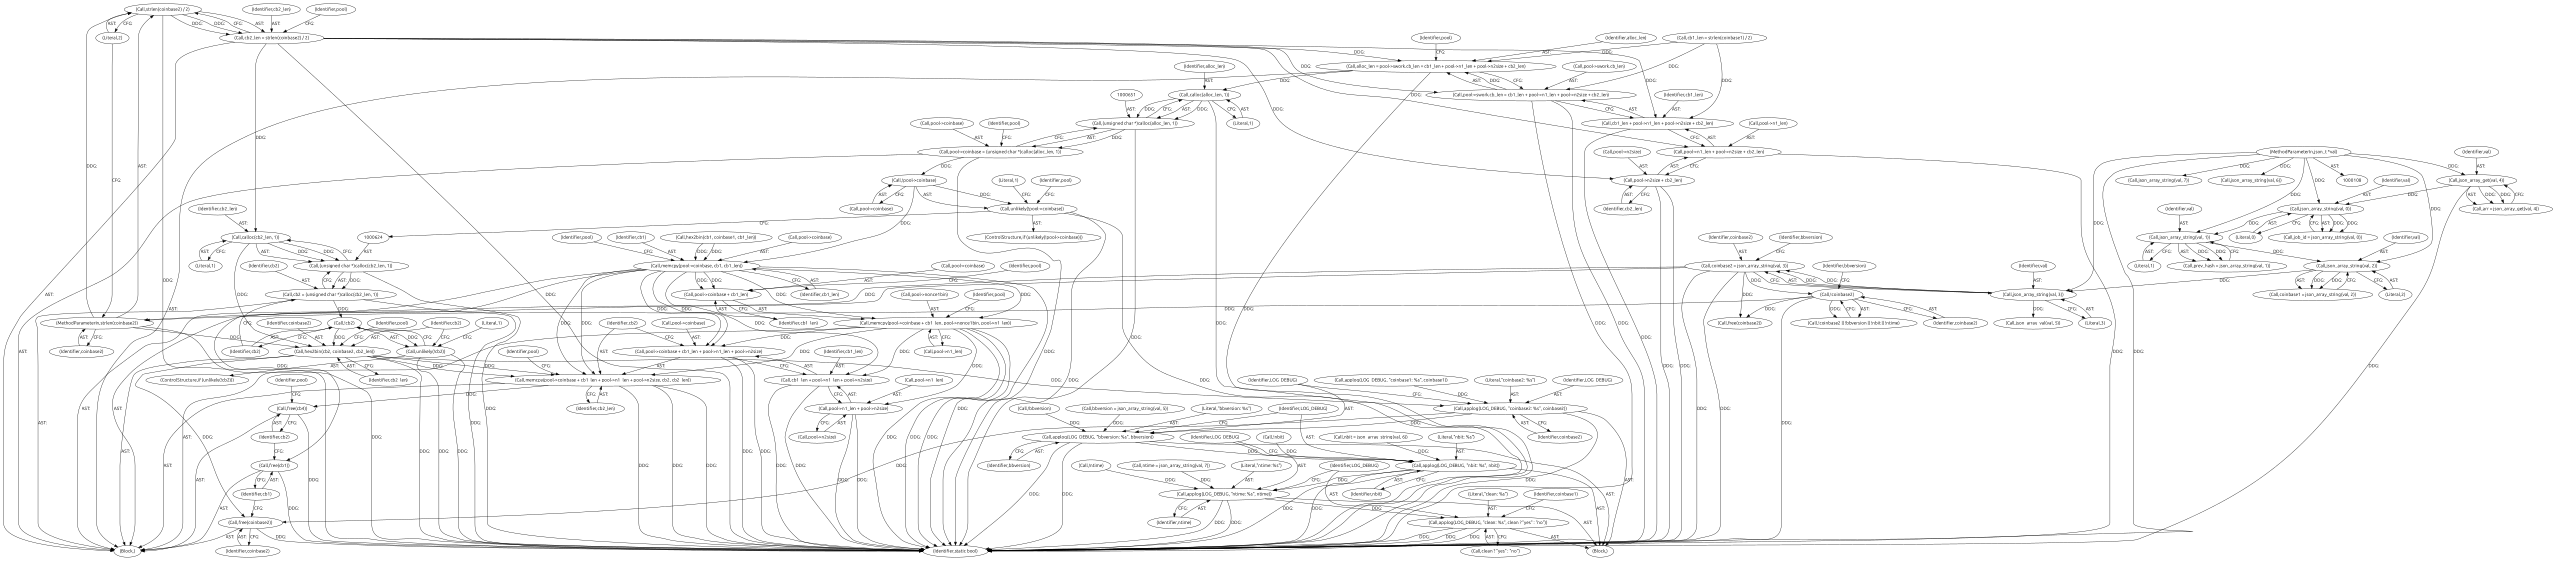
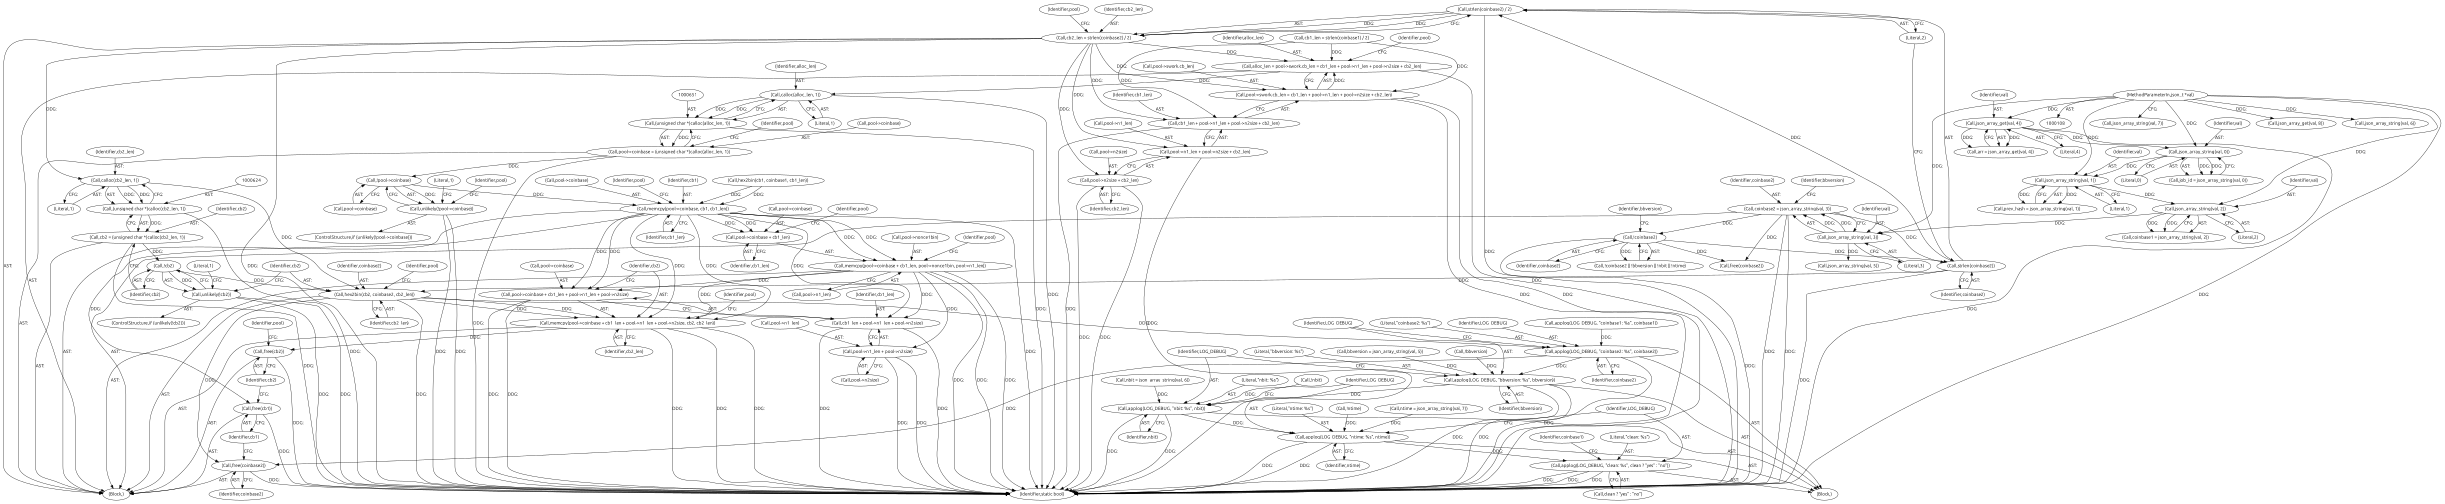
node "(Call,json_array_get(val, 8))": added
node "(Literal,4)": added
edge "(MethodParameterIn,json_t *val)" -> "(Call,json_array_string(val, 7))": label "DDG: " -> "CFG: "
edge "(Call,unlikely(!pool->coinbase))" -> "1000624": now "(Call,unlikely(!pool->coinbase))" -> "(Call,!pool->coinbase)"
node "(MethodParameterIn,strlen(coinbase2))": label "(MethodParameterIn,strlen(coinbase2))" -> "(Call,strlen(coinbase2))"
node "(Call,json_array_val(val, 5))": label "(Call,json_array_val(val, 5))" -> "(Call,json_array_string(val, 5))"
node "(Call,free(cb4))": label "(Call,free(cb4))" -> "(Call,free(cb2))"
